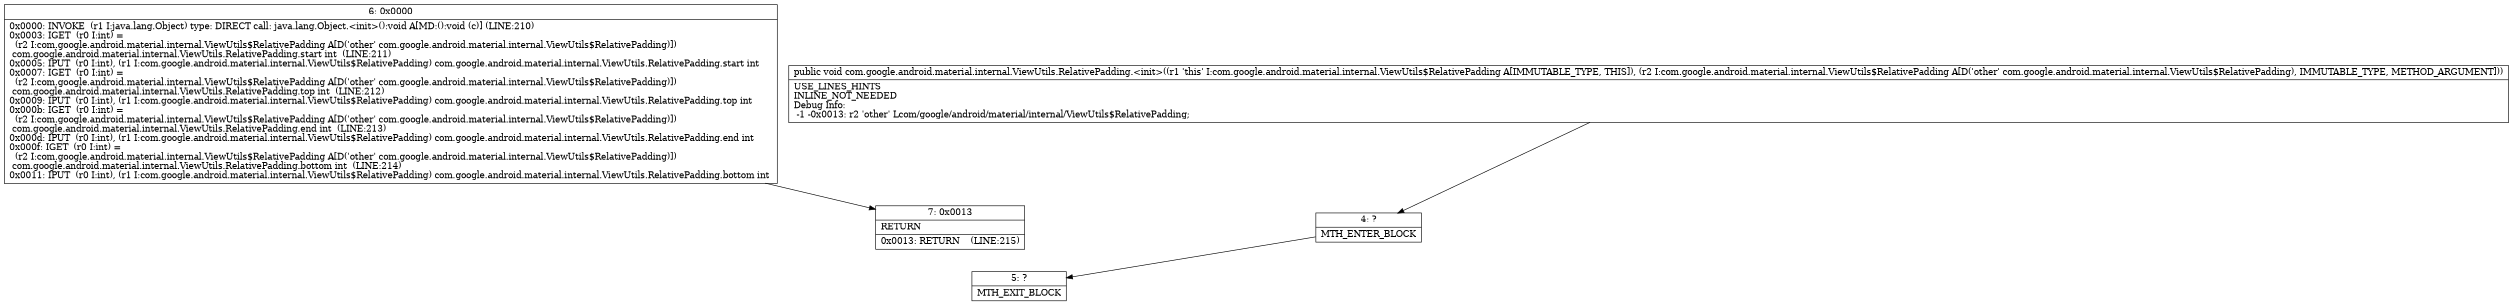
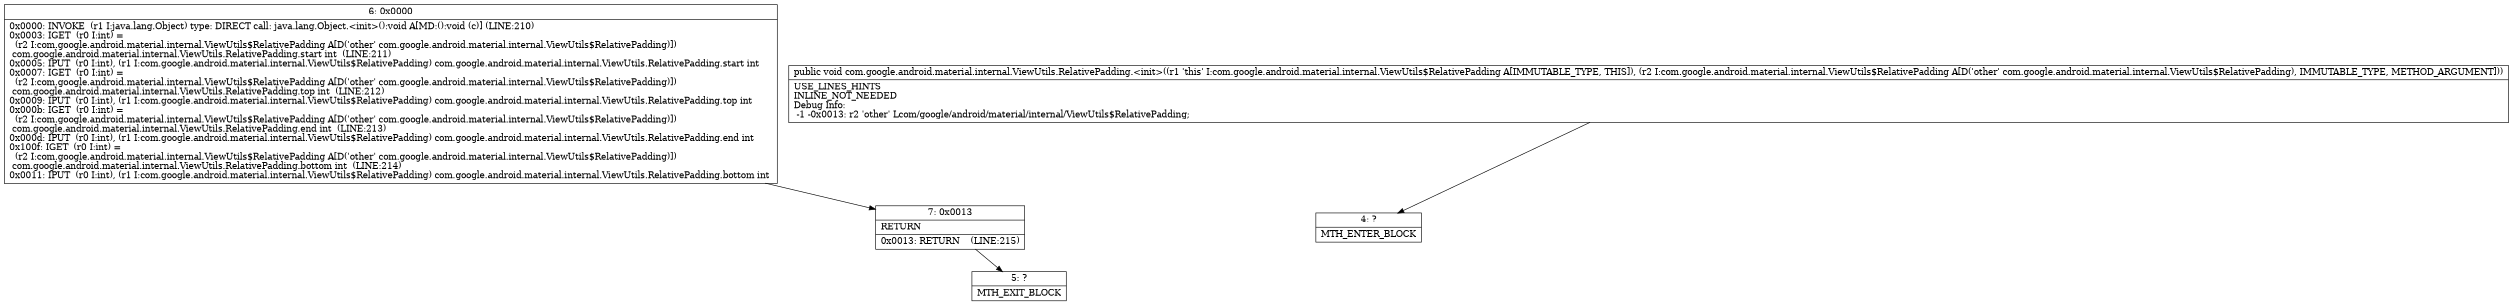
node "6: 0x0000": text "0x000f: IGET  (r0 I:int) =" -> "0x100f: IGET  (r0 I:int) ="
edge "4: ?" -> "5: ?": now "7: 0x0013" -> "5: ?"
